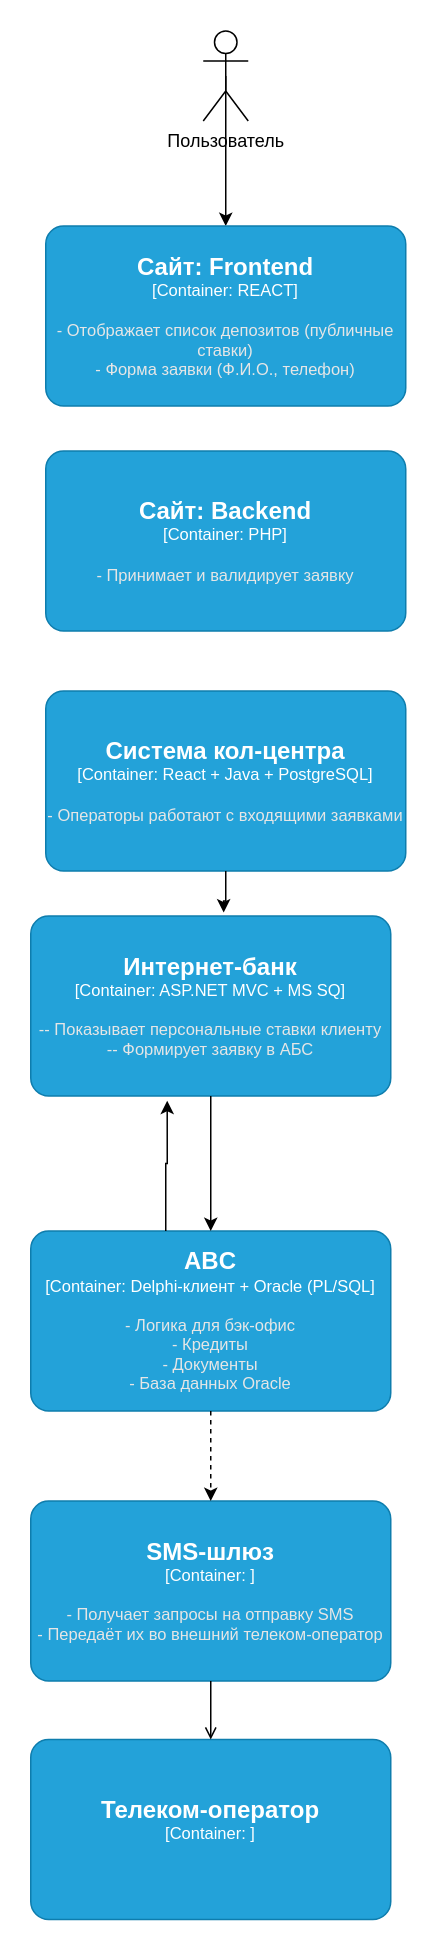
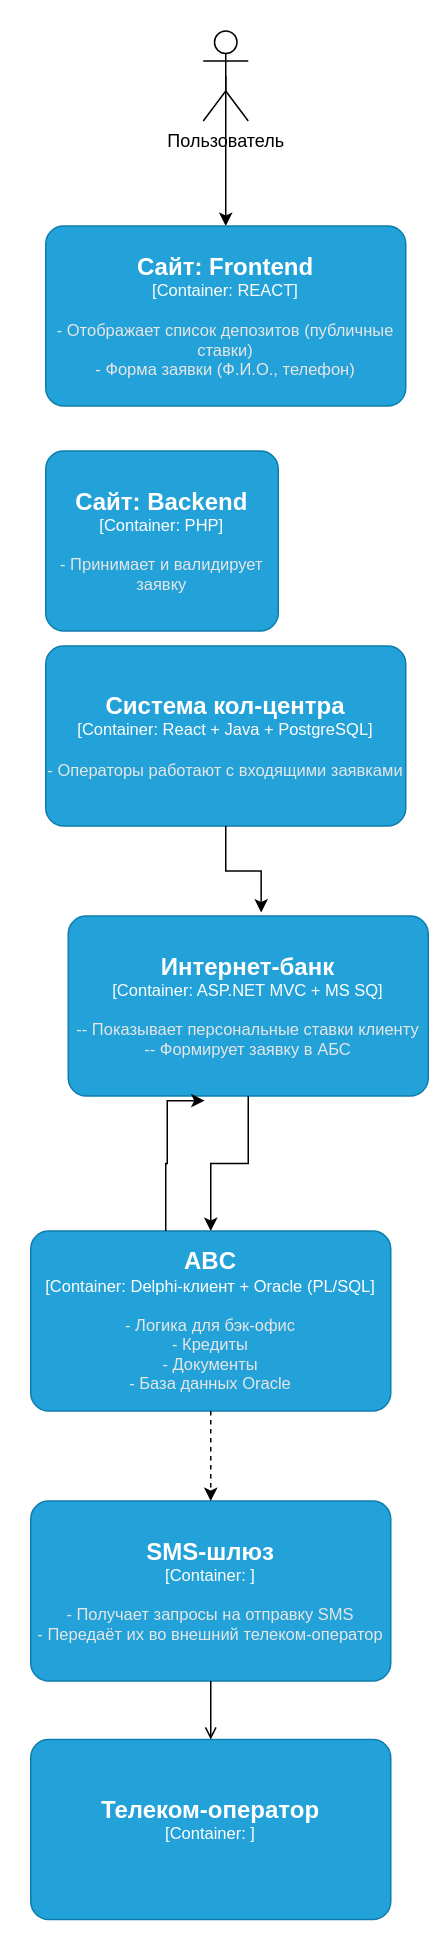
node "Сайт: Backend [Container: PHP] - Принимает и валидирует заявку": size 360x180 -> 233x180
node "Система кол-центра [Container: React + Java + PostgreSQL] - Операторы работают с входящими заявками": moved (226, 781) -> (226, 736)
node "Интернет-банк [Container: ASP.NET MVC + MS SQ] -- Показывает персональные ставки клиенту -- Формирует заявку в АБС": moved (211, 1006) -> (248, 1006)
